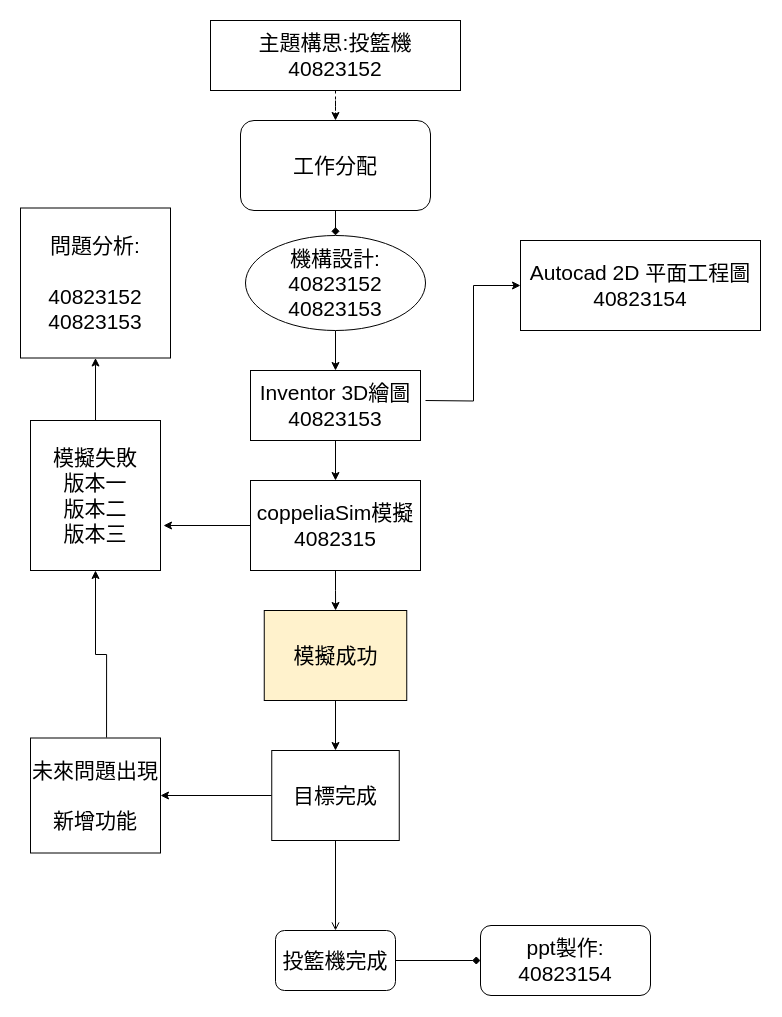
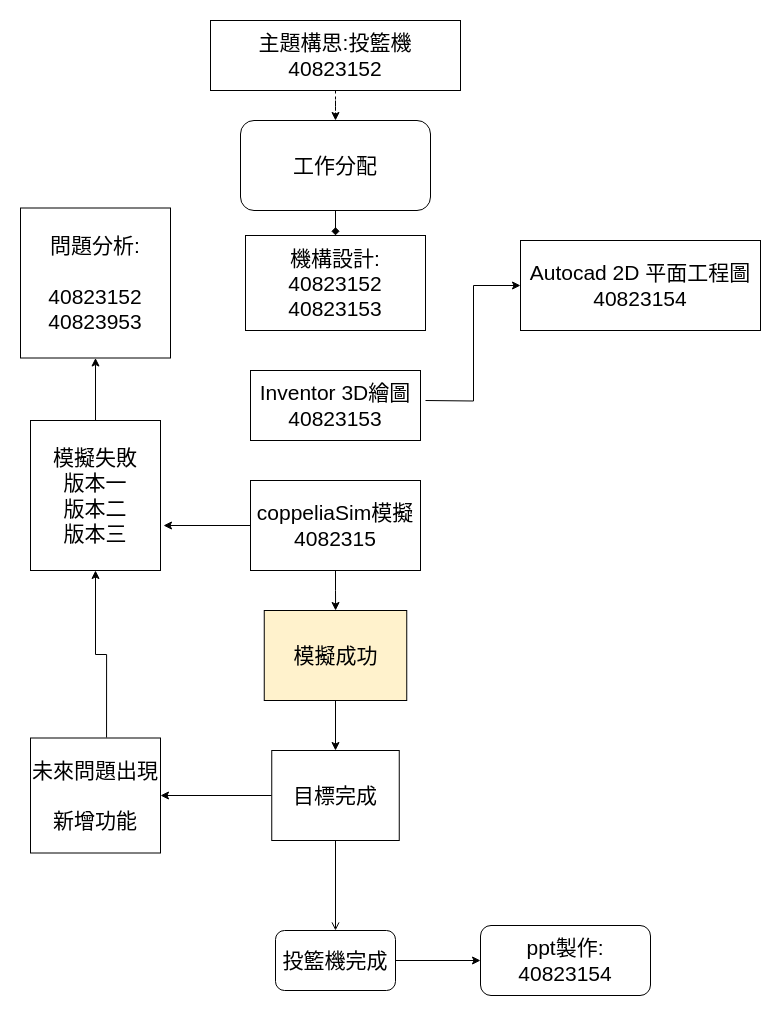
node "機構設計: 40823152 40823153": shape ellipse -> rectangle
node "問題分析: 40823152 40823153": label "問題分析: 40823152 40823153" -> "問題分析: 40823152 40823953"
edge "機構設計: 40823152 40823153" -> "Inventor 3D繪圖 40823153": removed
edge "Inventor 3D繪圖 40823153" -> "coppeliaSim模擬 4082315": removed
edge "投籃機完成" -> "ppt製作: 40823154": arrowhead diamond -> classic
